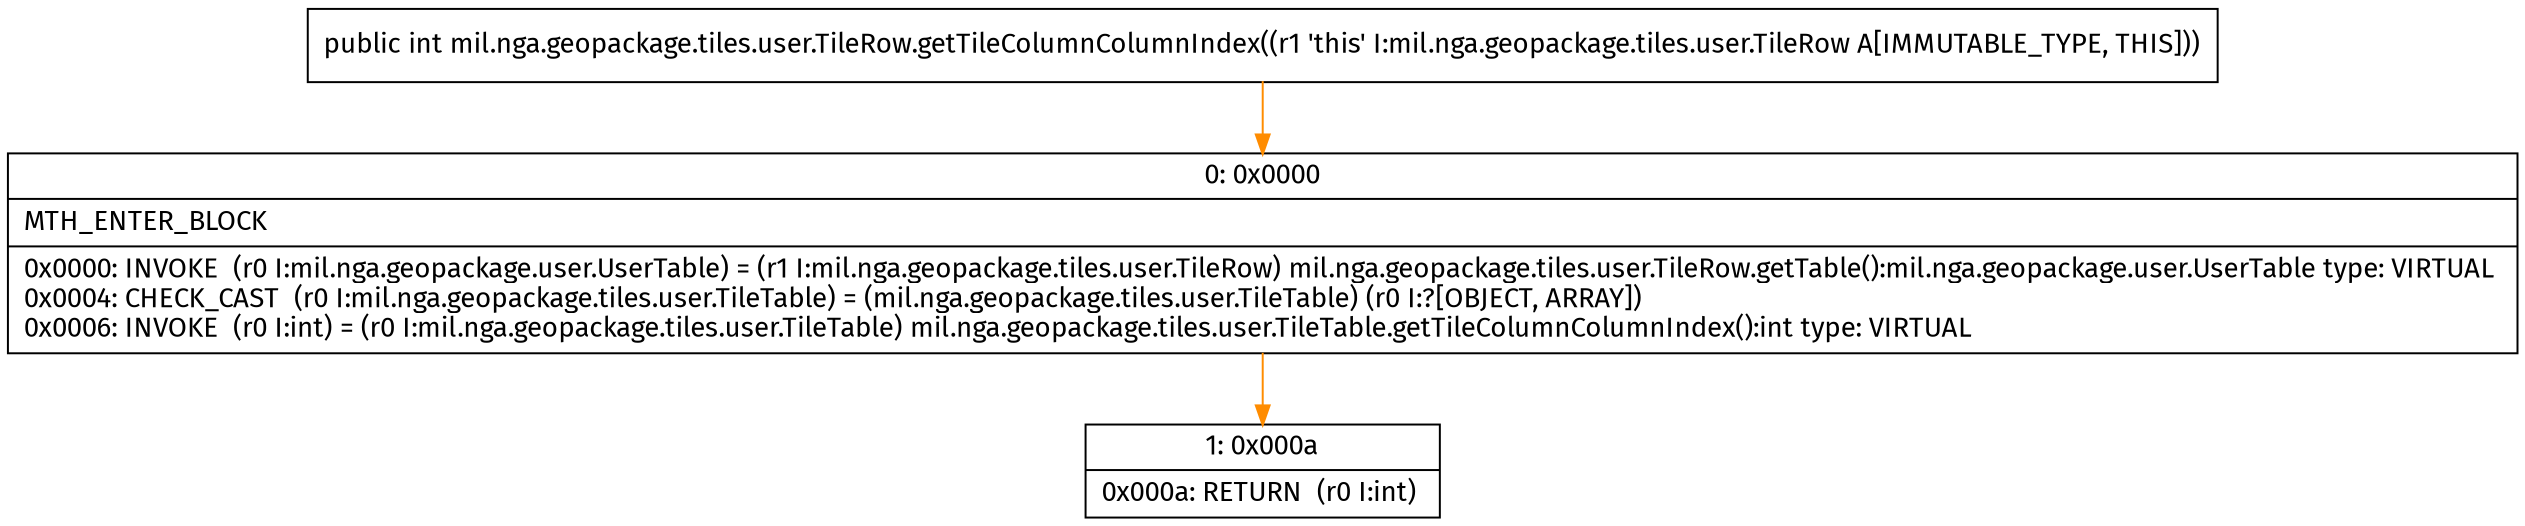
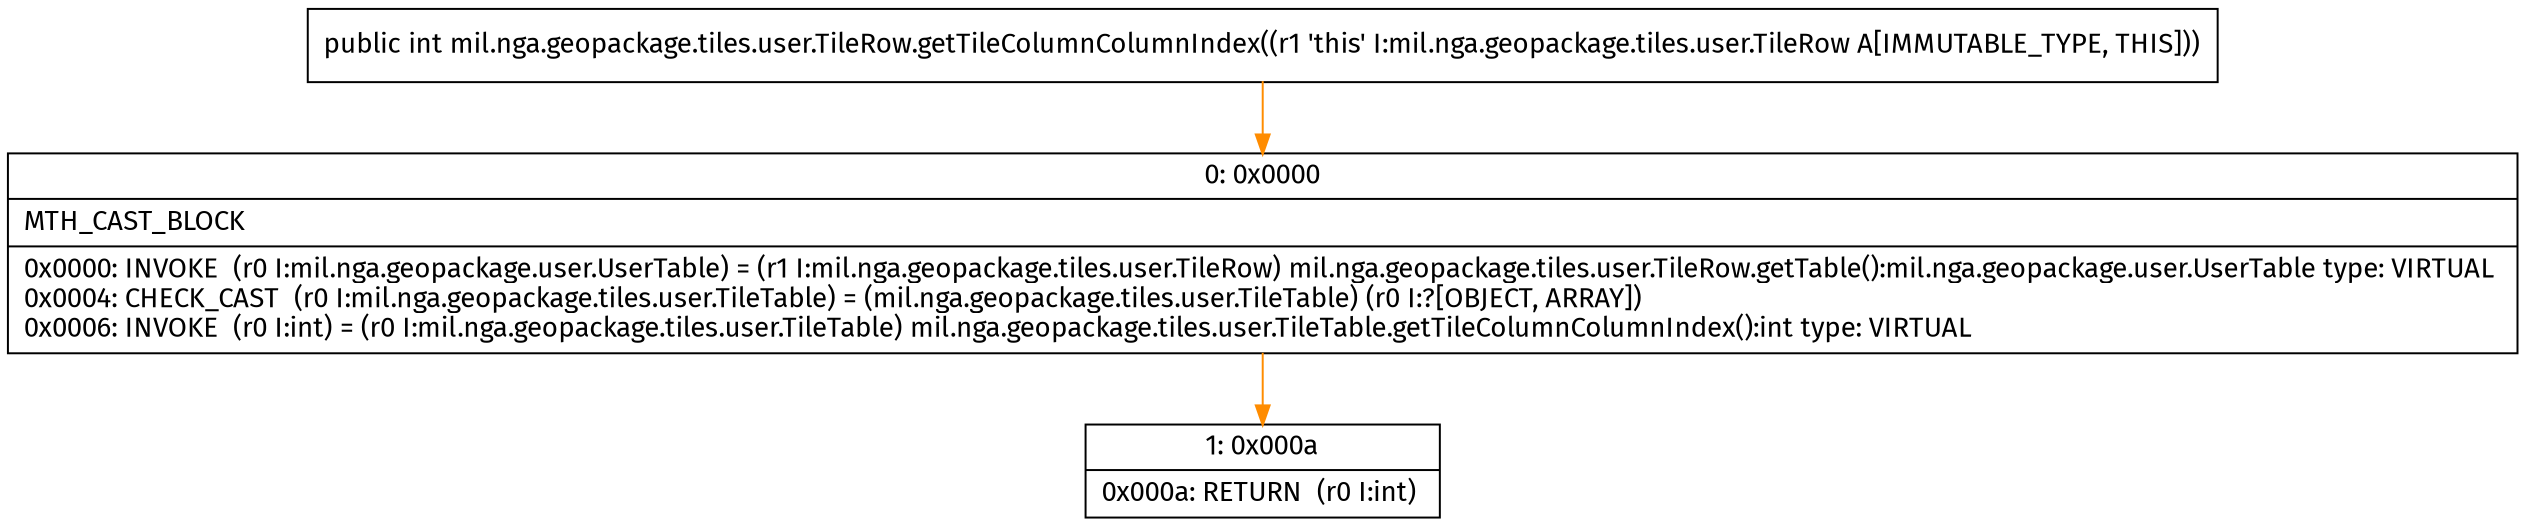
node "0: 0x0000": text "MTH_ENTER_BLOCK" -> "MTH_CAST_BLOCK"
